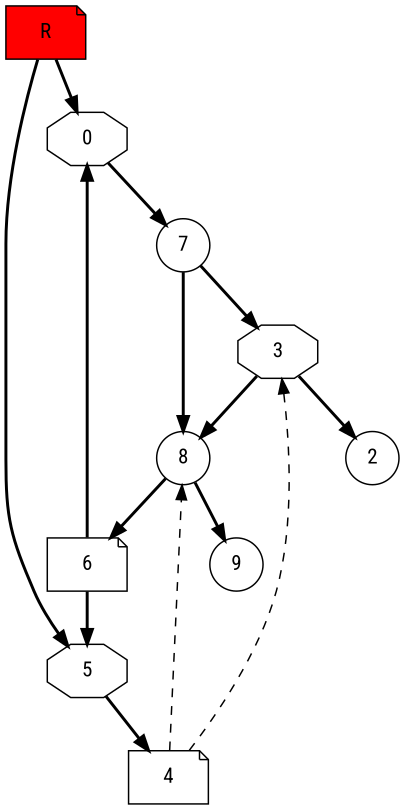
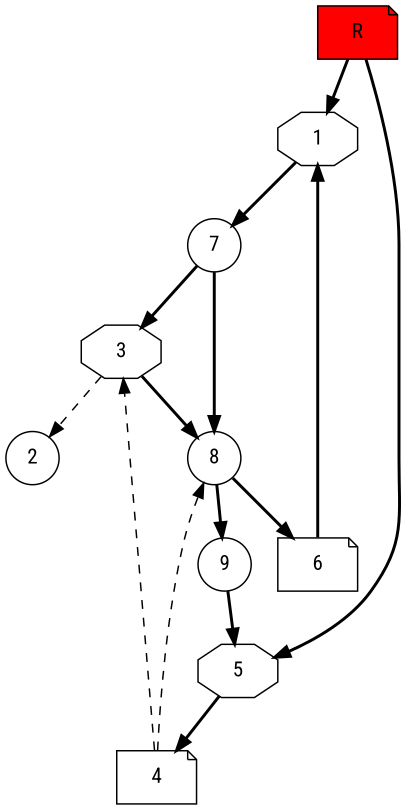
node "0": label "0" -> "1"
edge "3" -> "2": style bold -> dashed
edge "6" -> "5": now "9" -> "5"
